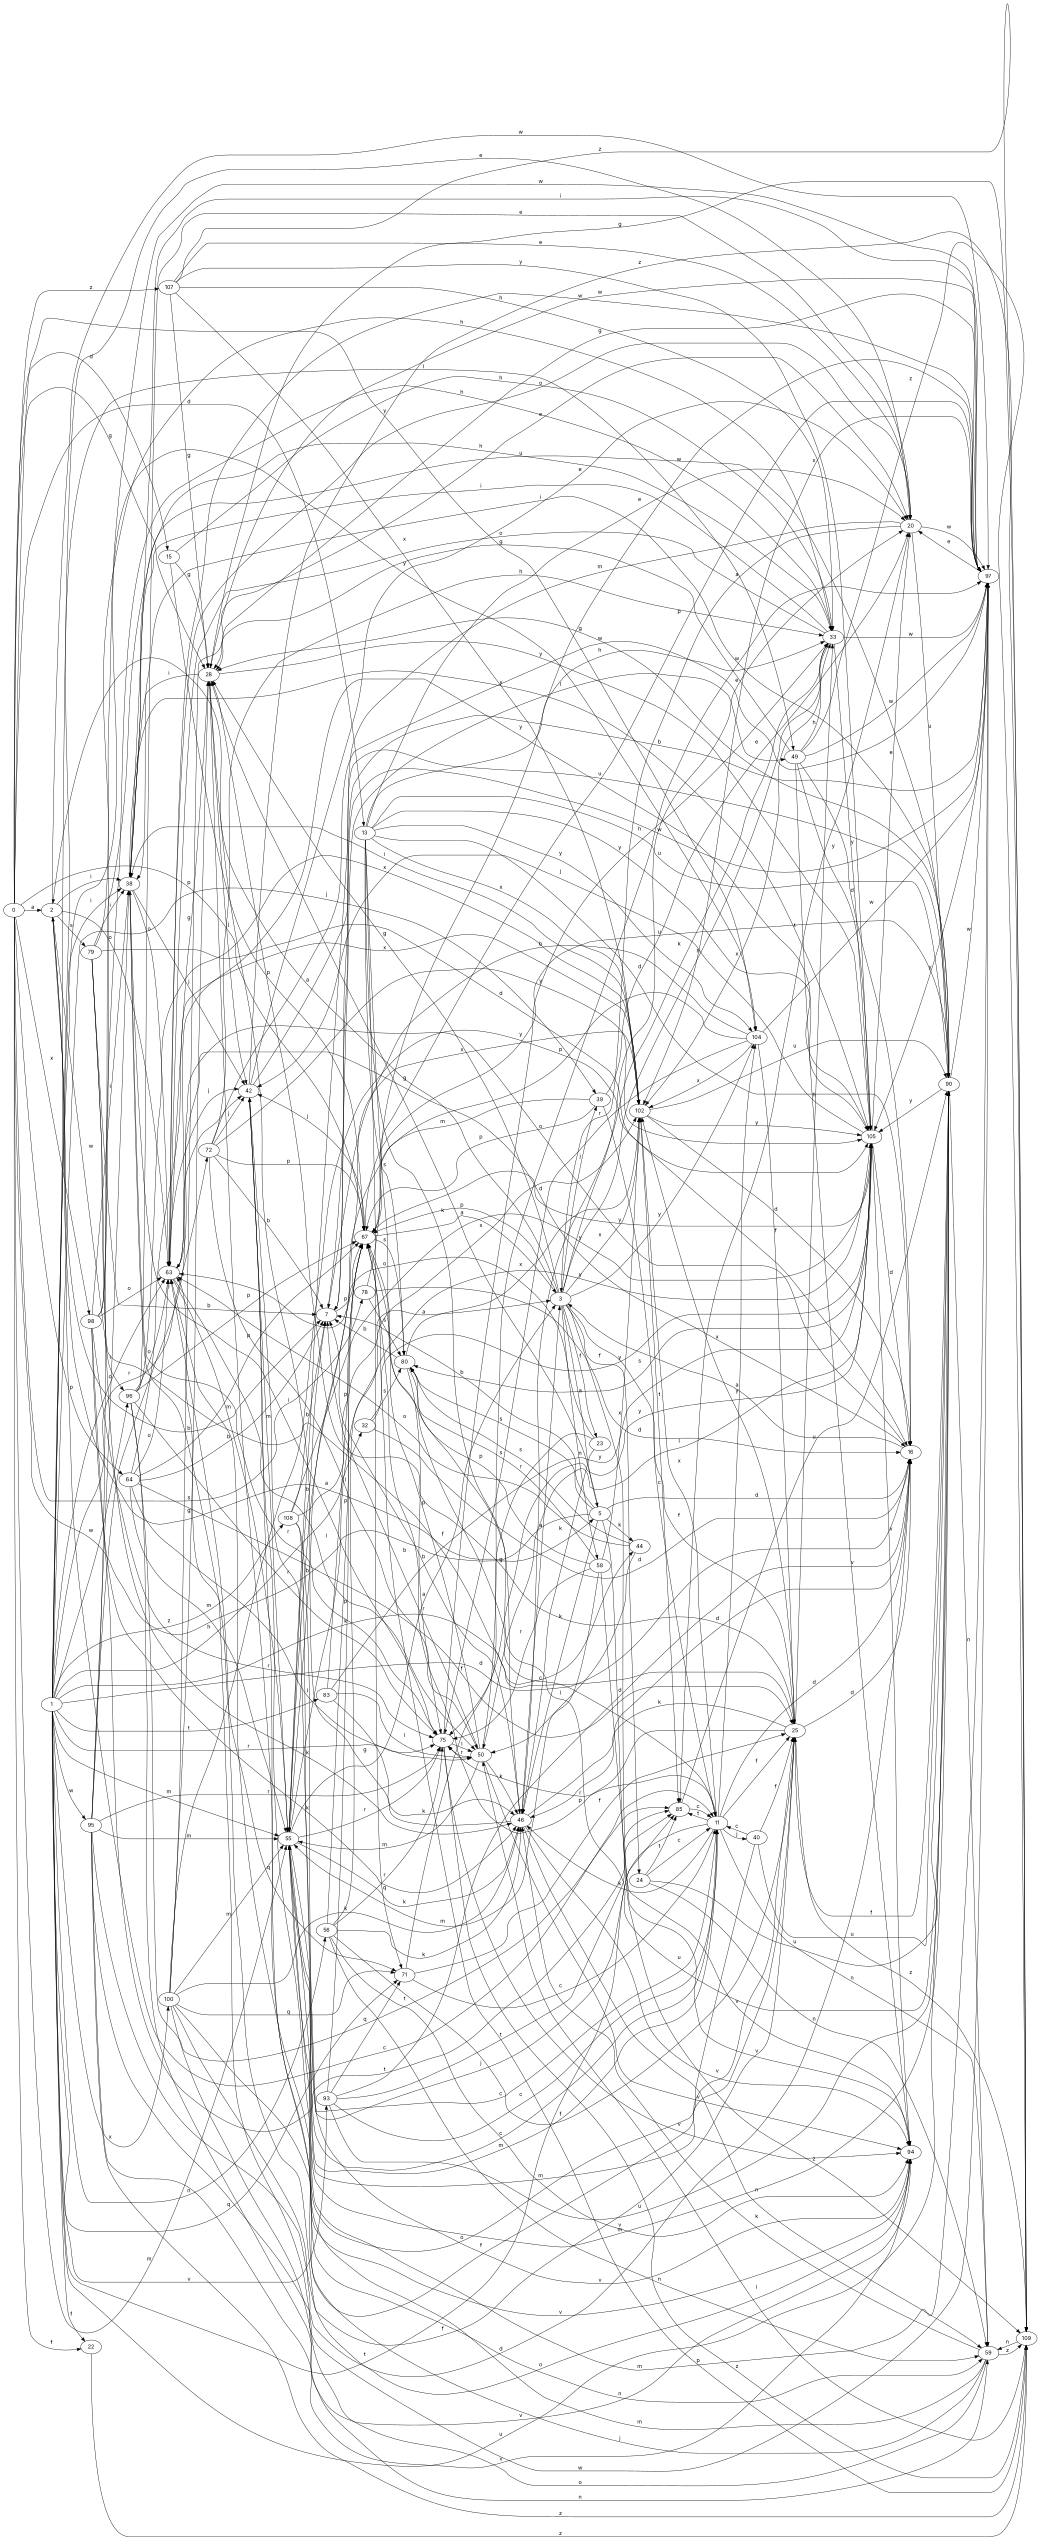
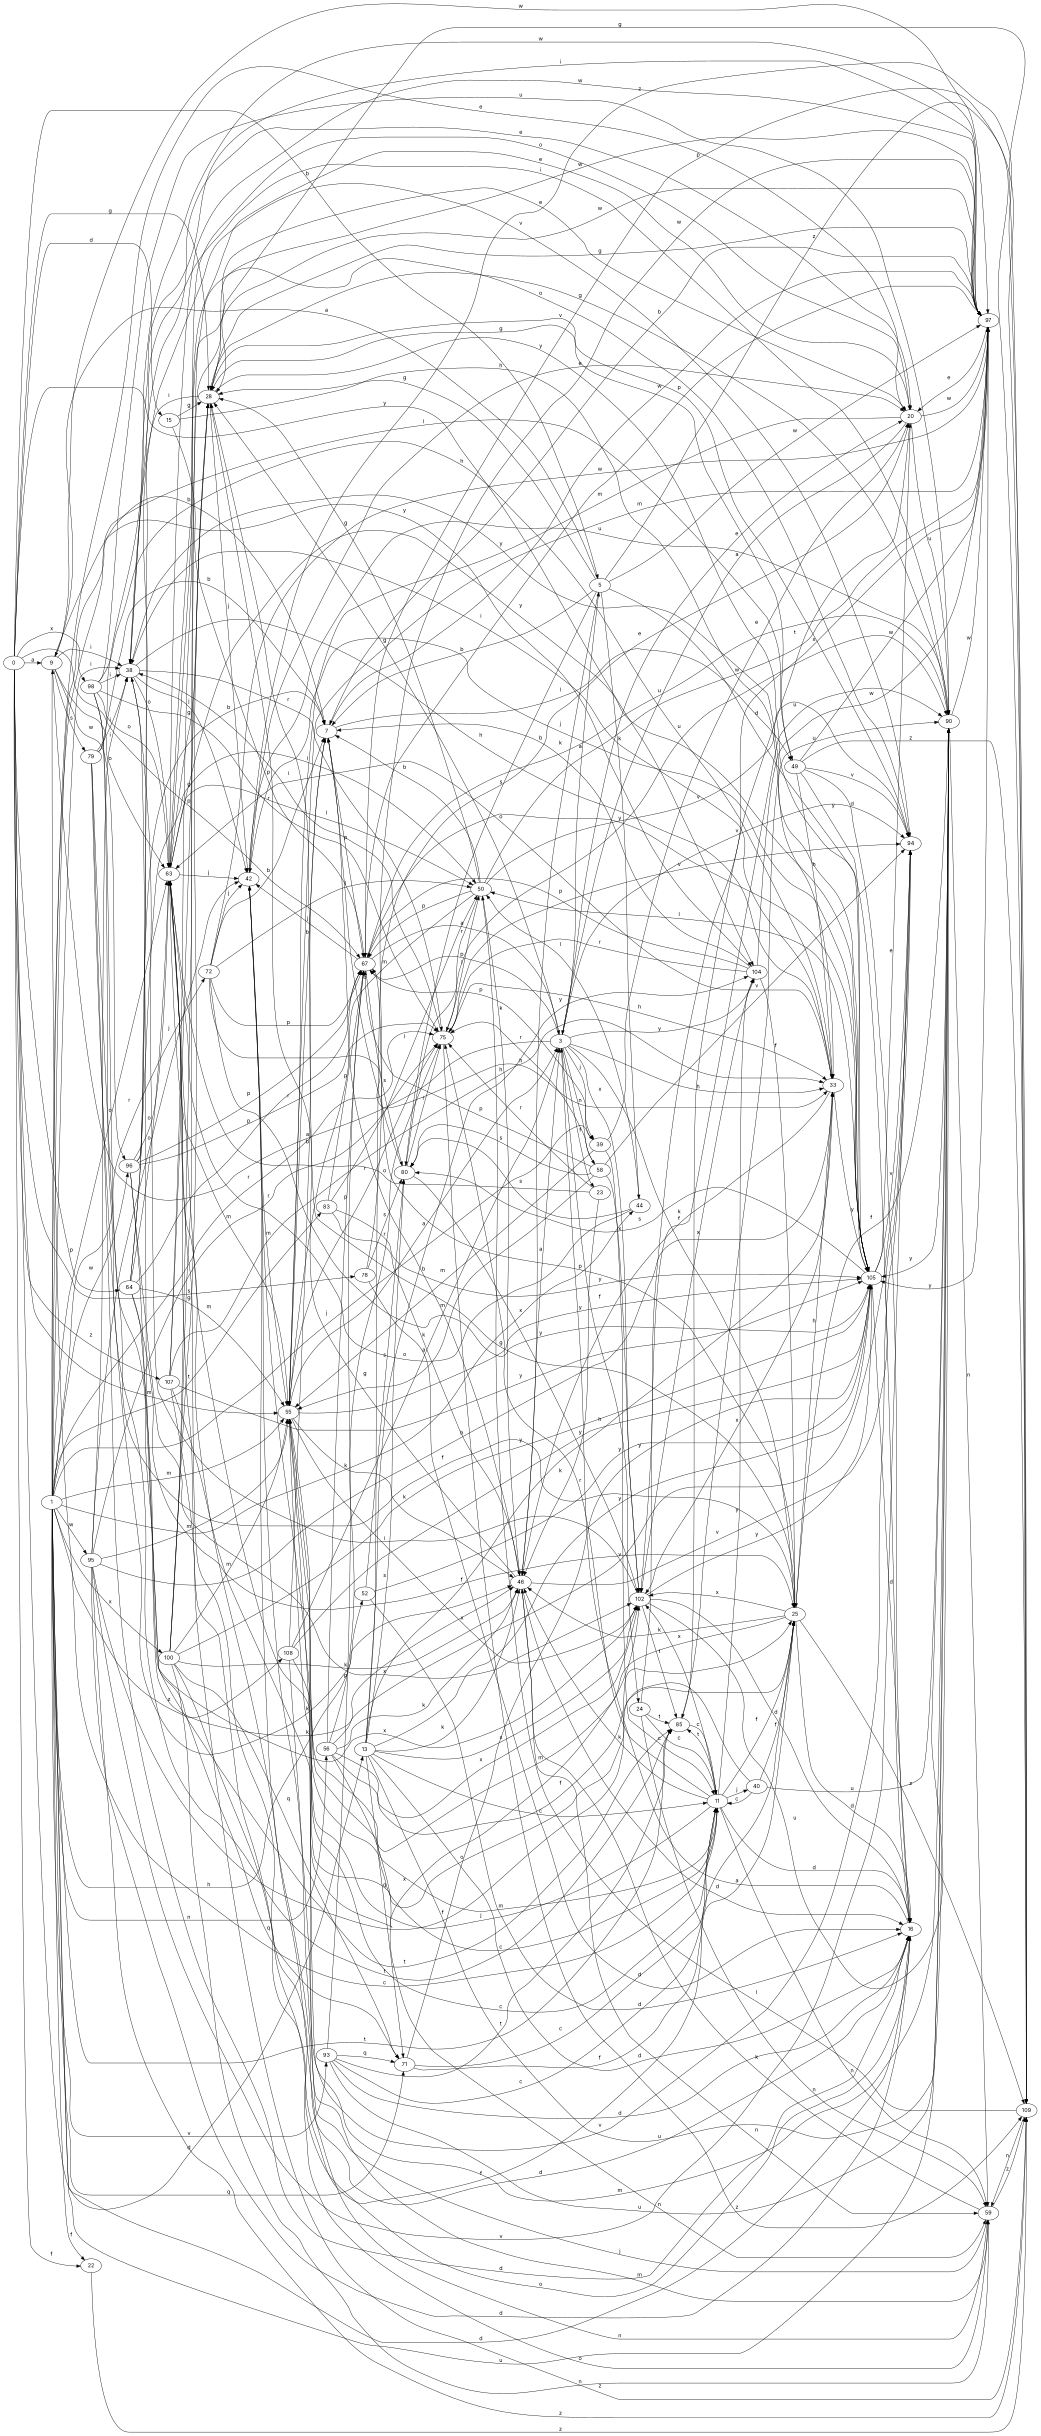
edge "50" -> "28": added, label "g"
edge "33" -> "97": now "5" -> "97"
node "2": label "2" -> "9"
node "32": label "32" -> "52"
